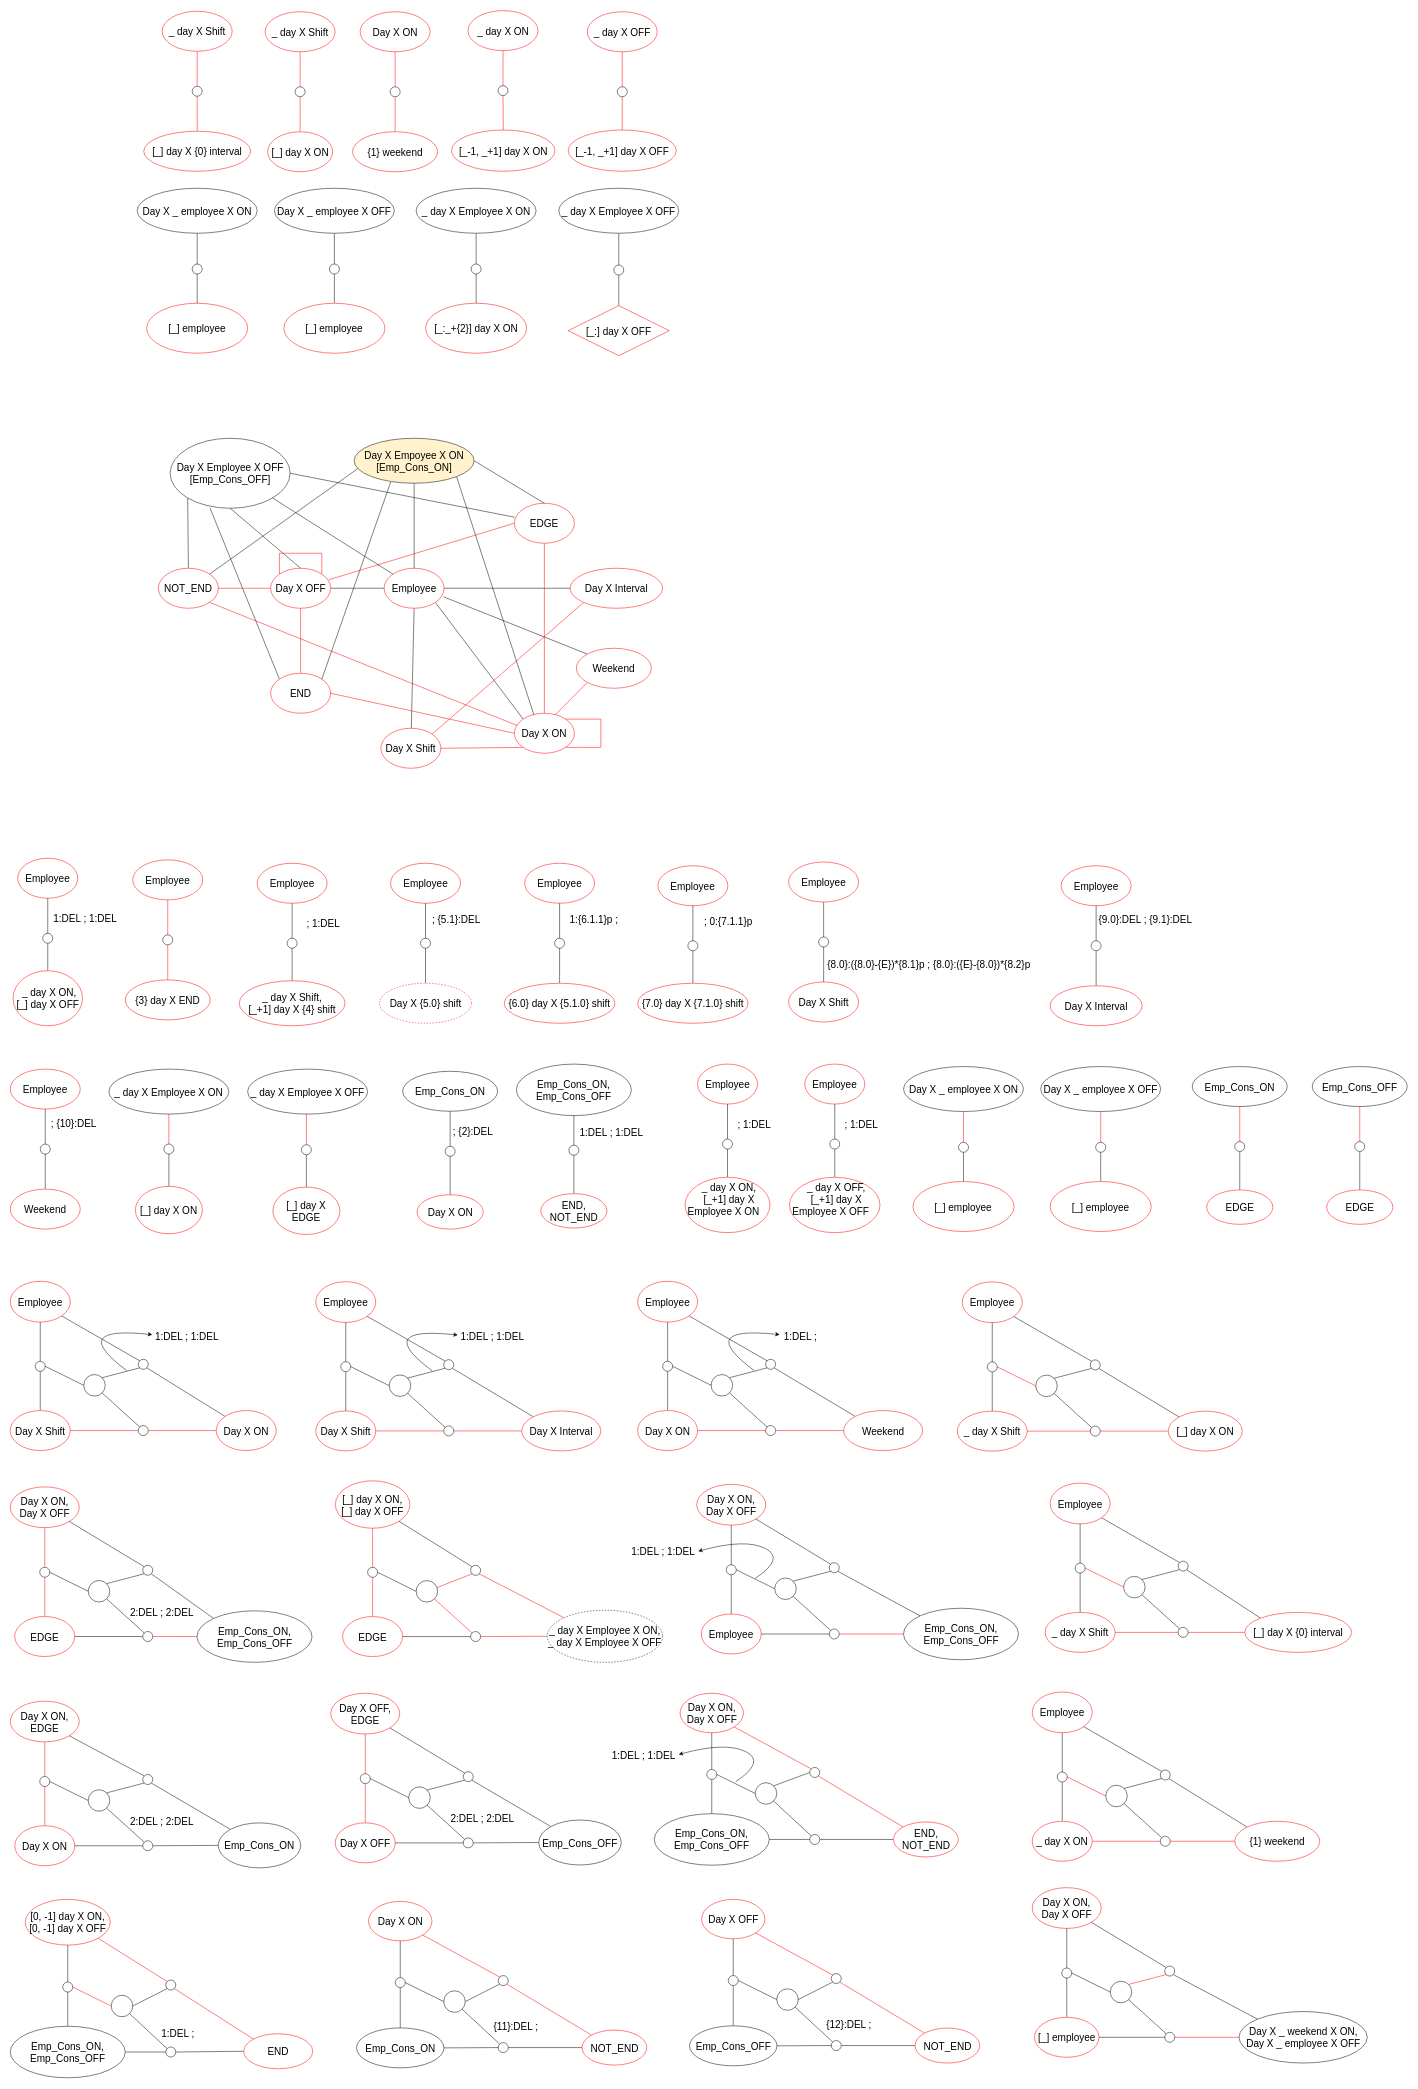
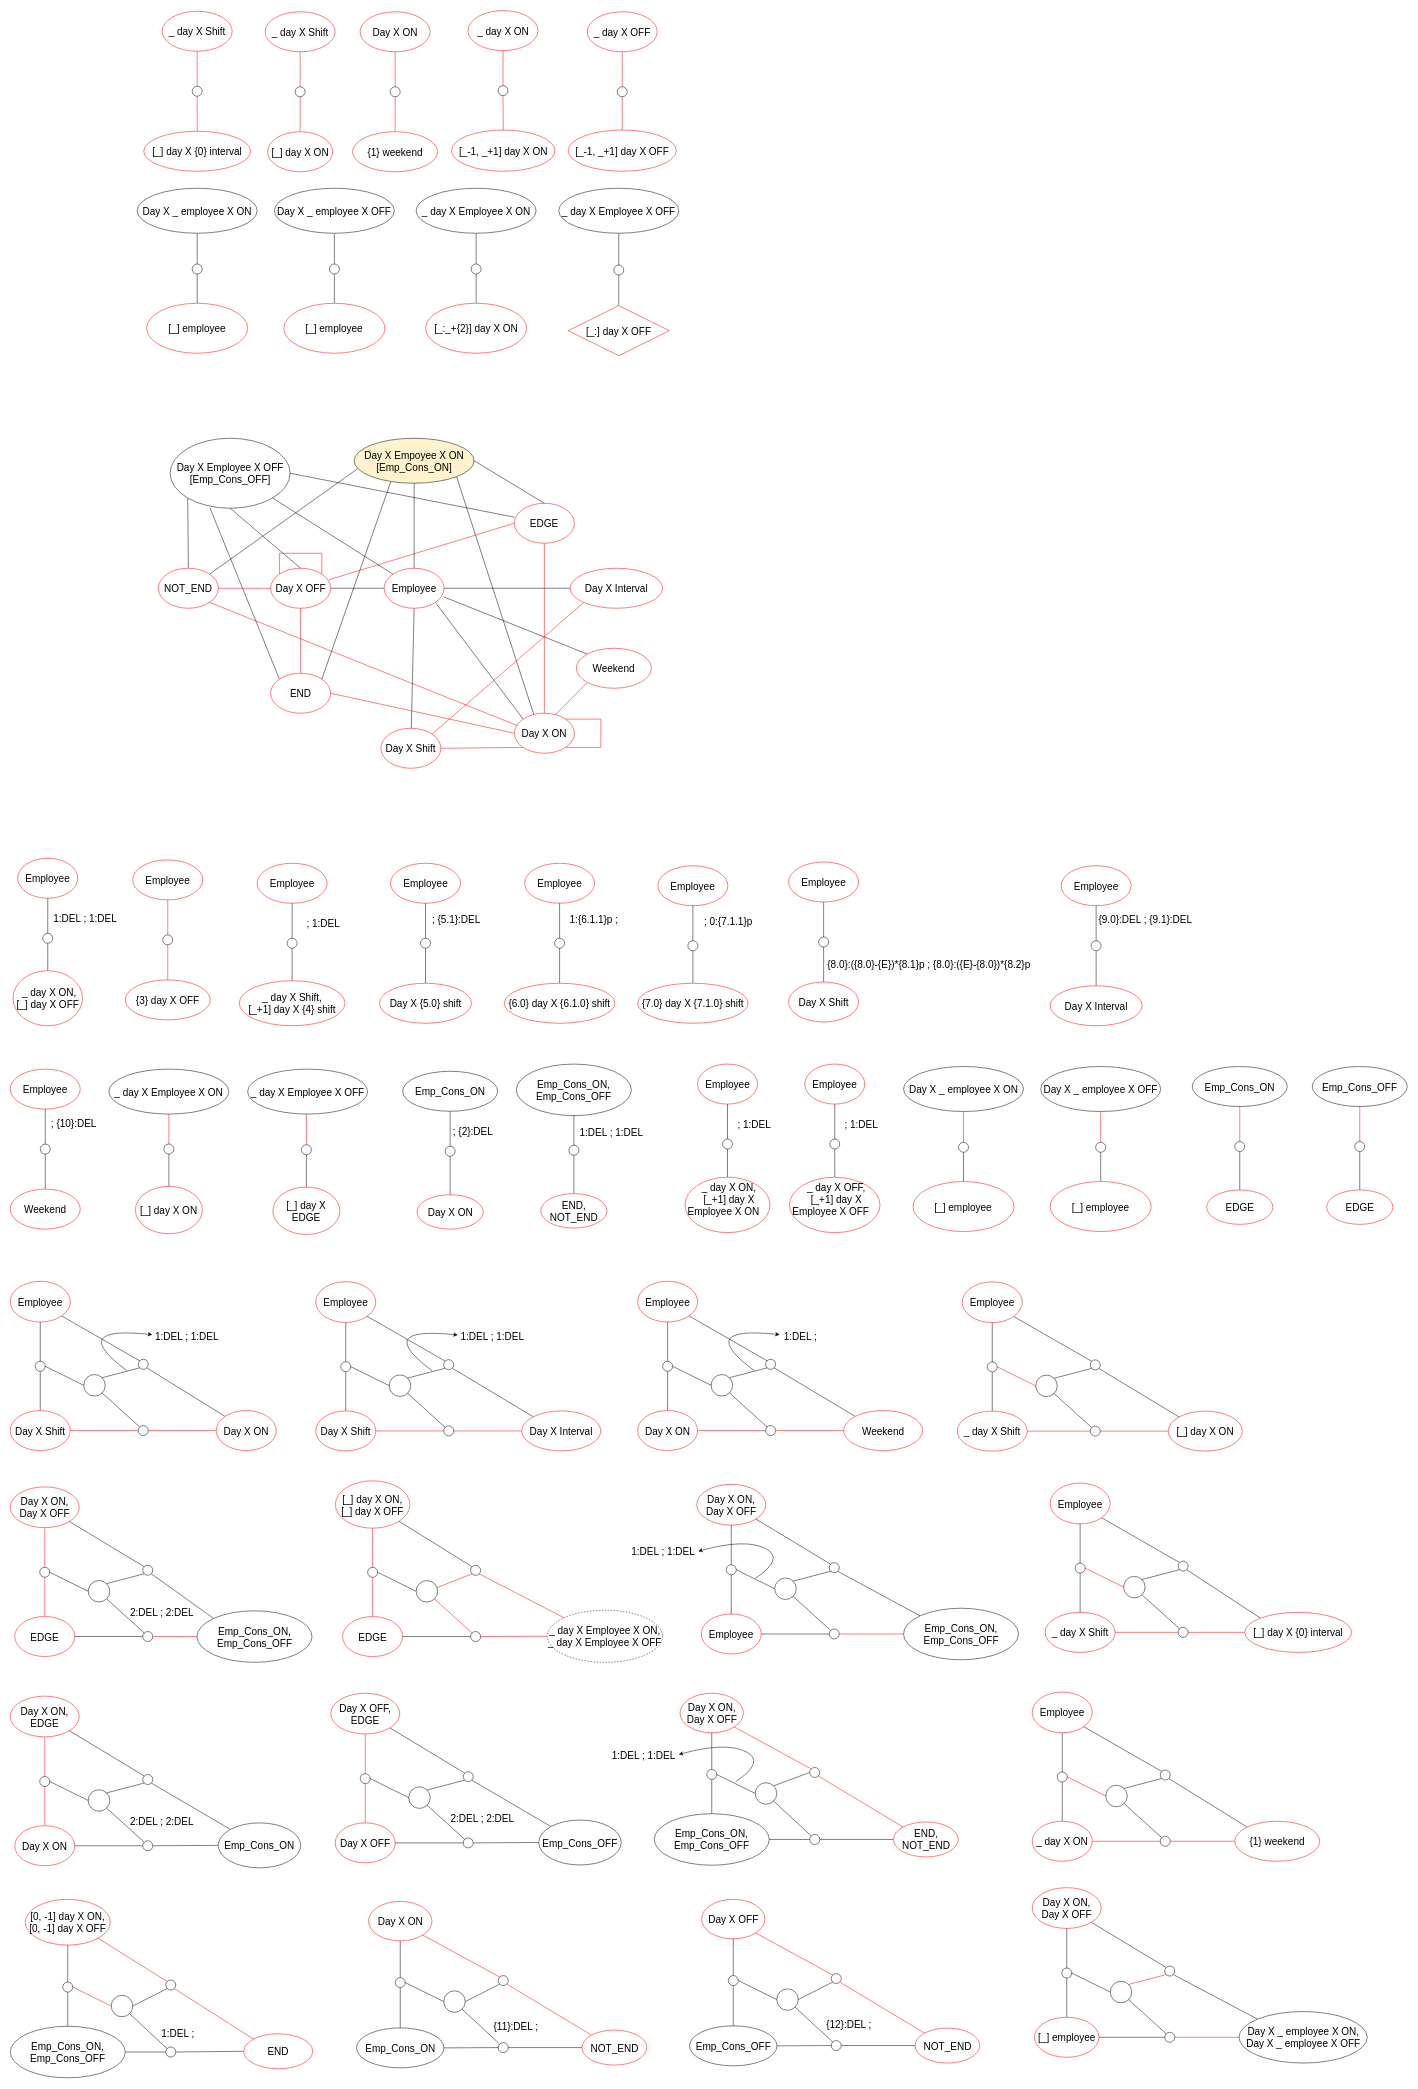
node "{3} day X END": label "{3} day X END" -> "{3} day X OFF"
node "Day X {5.0} shift": style dashed -> solid
node "{6.0} day X {5.1.0} shift": label "{6.0} day X {5.1.0} shift" -> "{6.0} day X {6.1.0} shift"
node "Day X ON, EDGE": moved (45, 1722) -> (45, 1717)
node "Day X _ weekend X ON, Day X _ employee X OFF": label "Day X _ weekend X ON, Day X _ employee X OFF" -> "Day X _ employee X ON, Day X _ employee X OFF"
